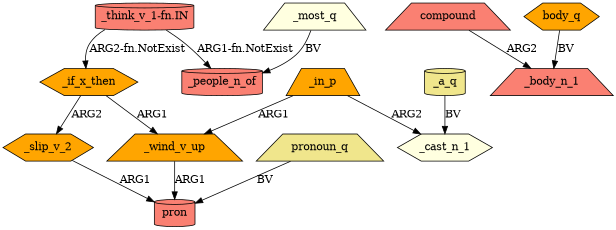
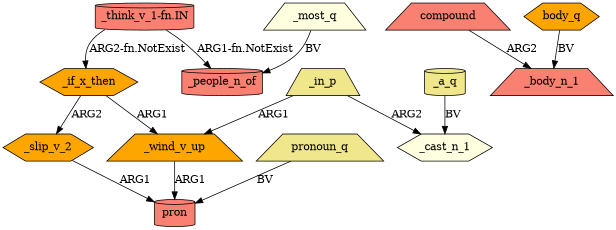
node "_in_p": fillcolor orange -> khaki
